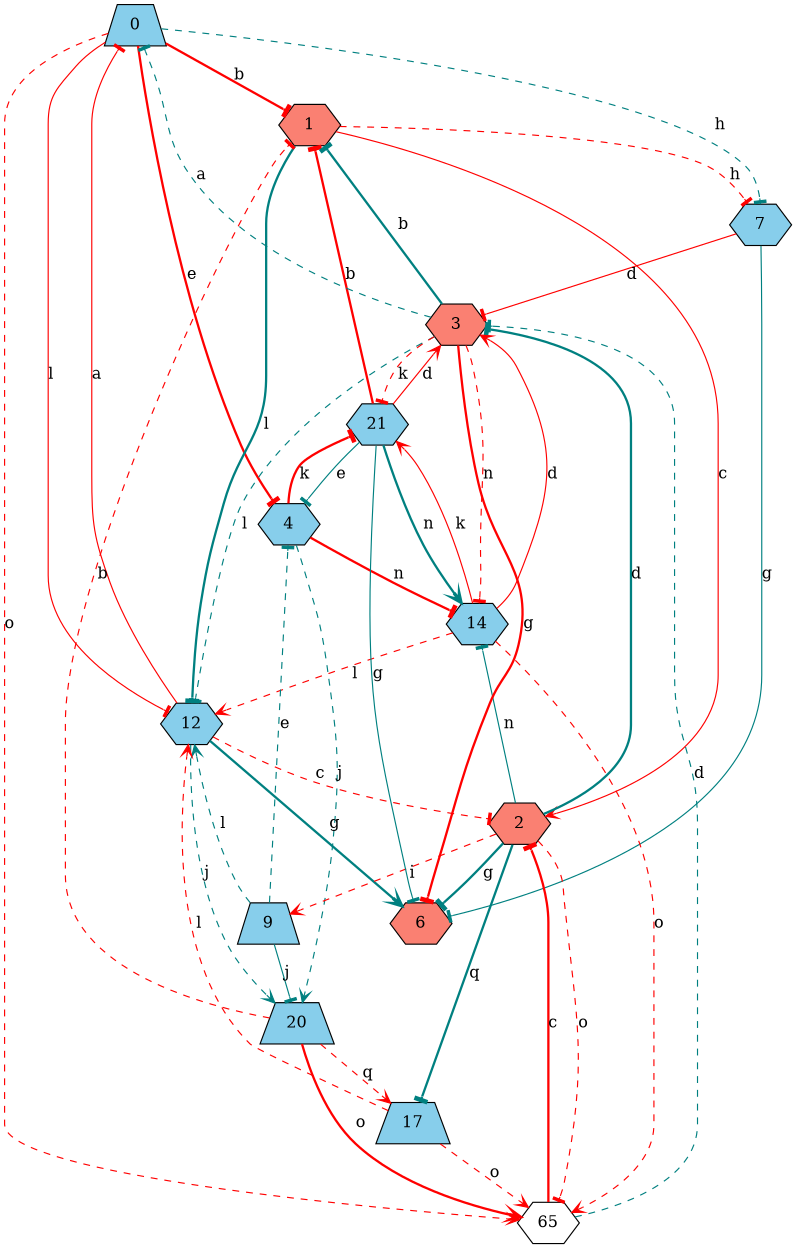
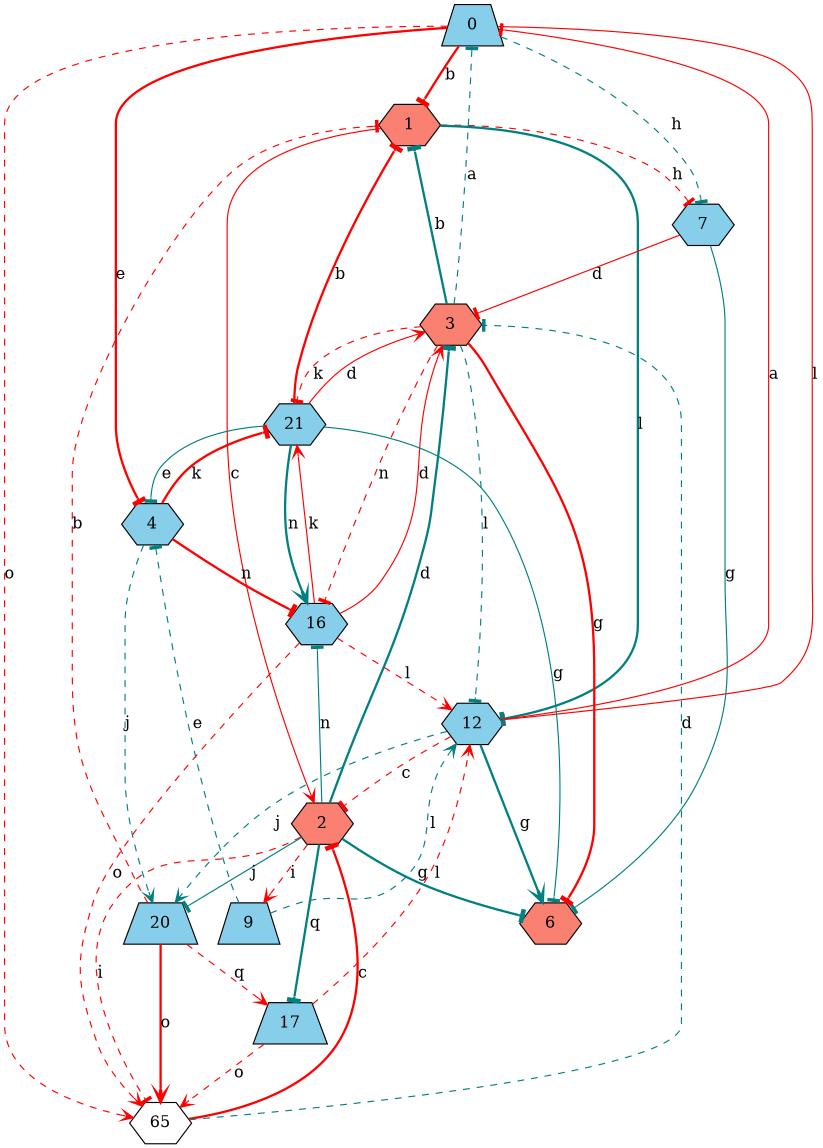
node "14": label "14" -> "16"
edge "9" -> "20": now "2" -> "20"
edge "2" -> "65": label "o" -> "i"
